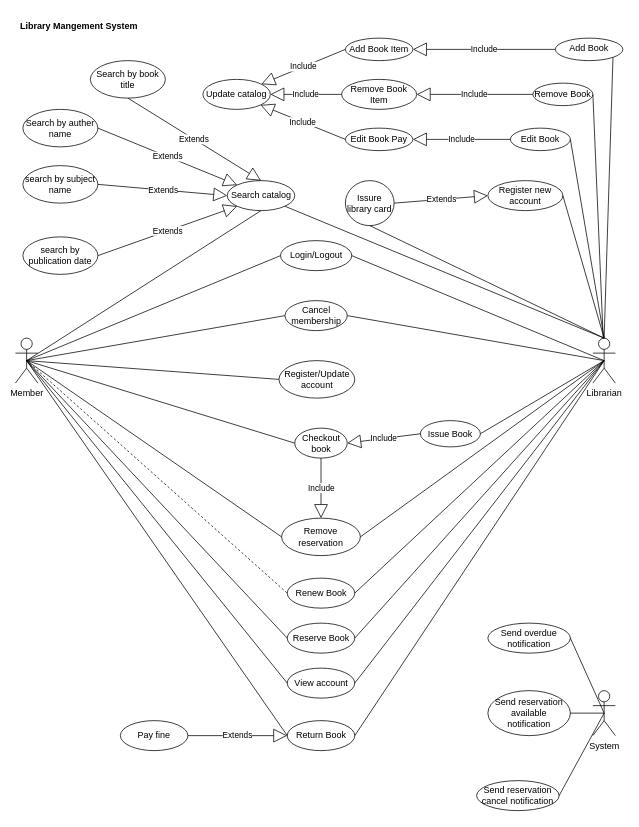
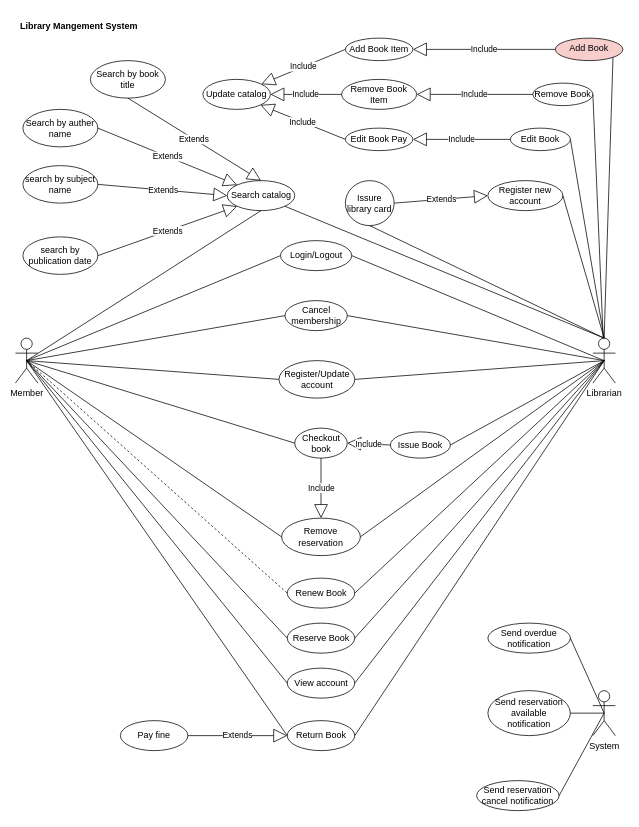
node "Add Book": fillcolor #ffffff -> #f8cecc
edge "Librarian" -- "Register/Update account": added
node "Issue Book": moved (450, 434) -> (420, 445)
